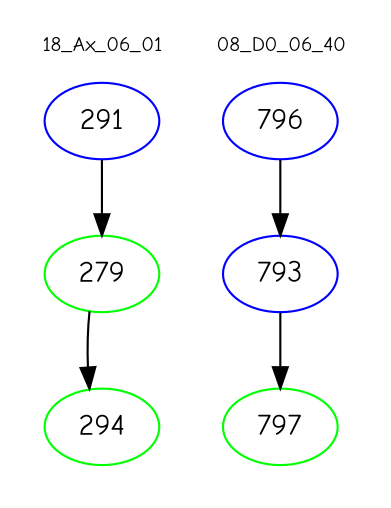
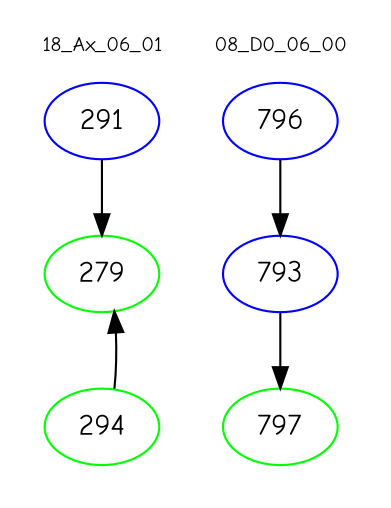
cluster "08_D0_06_40": label "08_D0_06_40" -> "08_D0_06_00"
edge "279" -> "294": reversed
